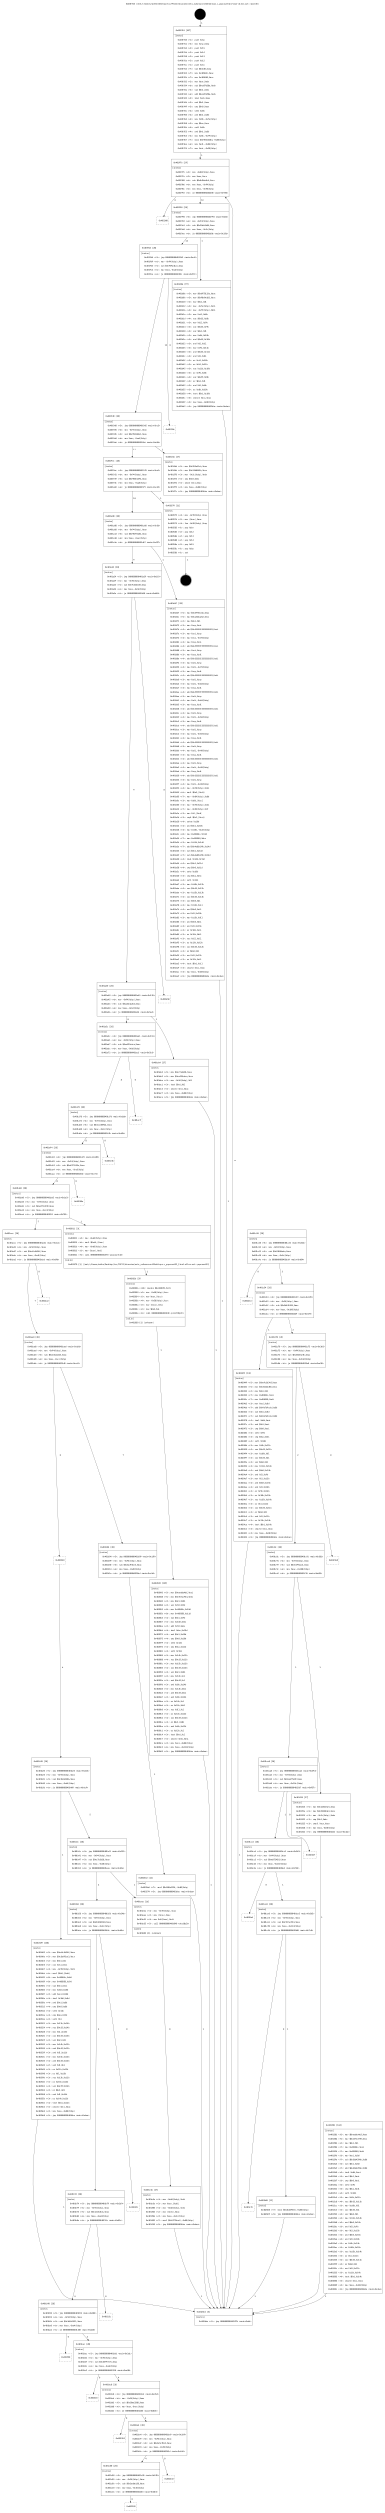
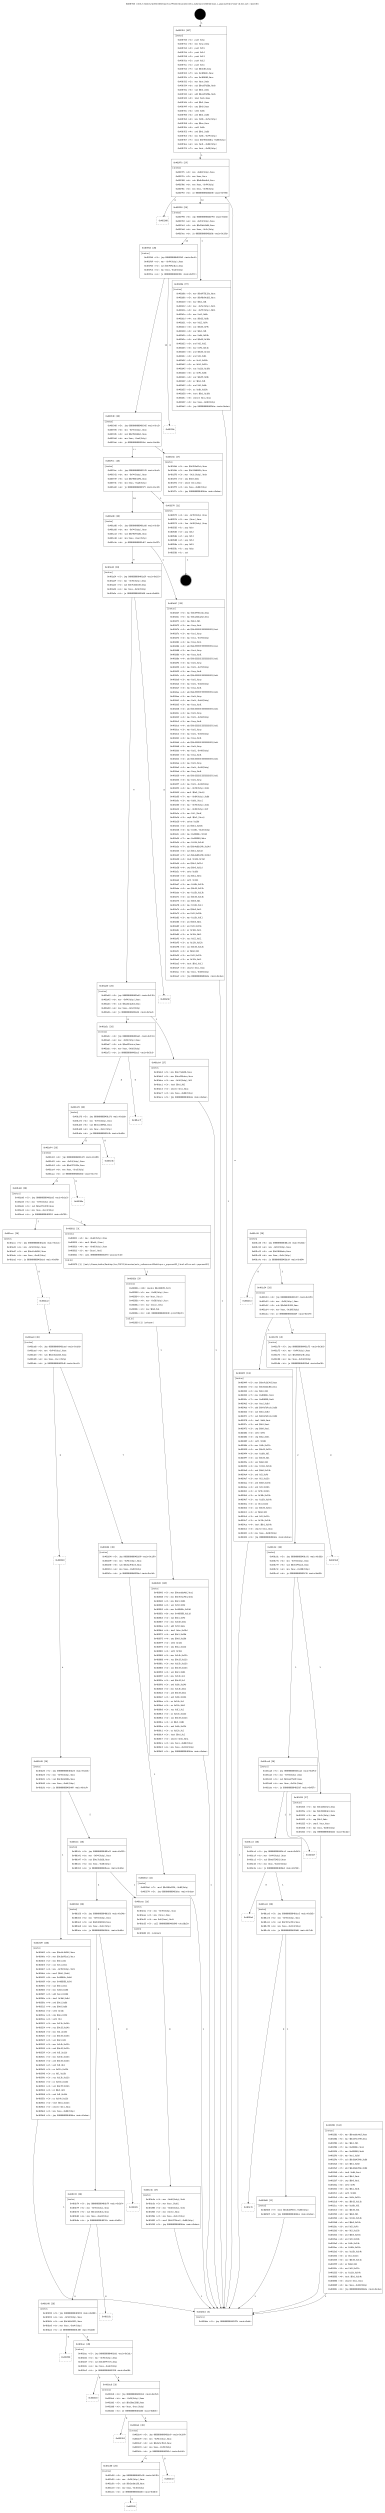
edge "0x401acc [28]" -> "0x401ae8 [28]": now "0x4026ad" -> "0x401ae8 [28]"
